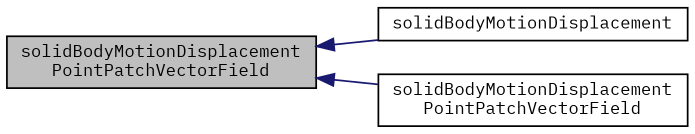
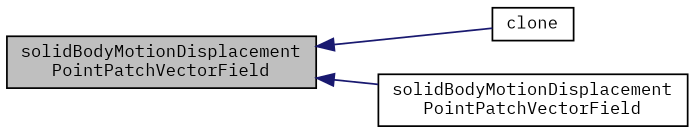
node "solidBodyMotionDisplacement": label "solidBodyMotionDisplacement" -> "clone"
